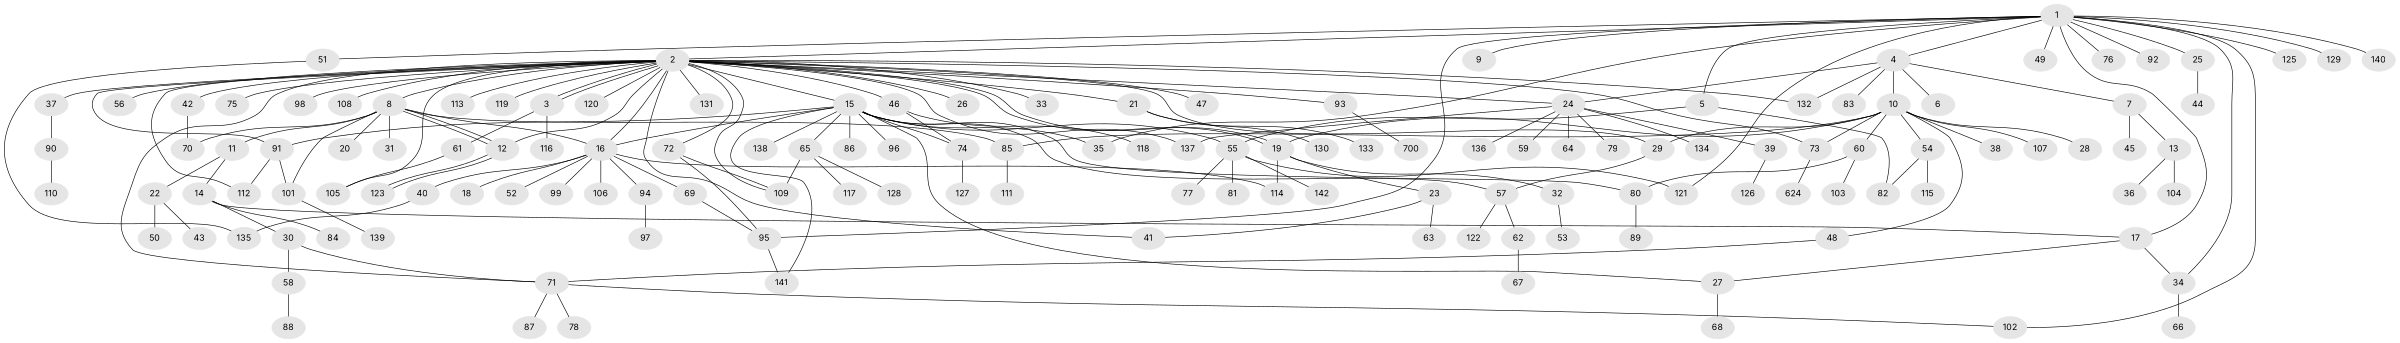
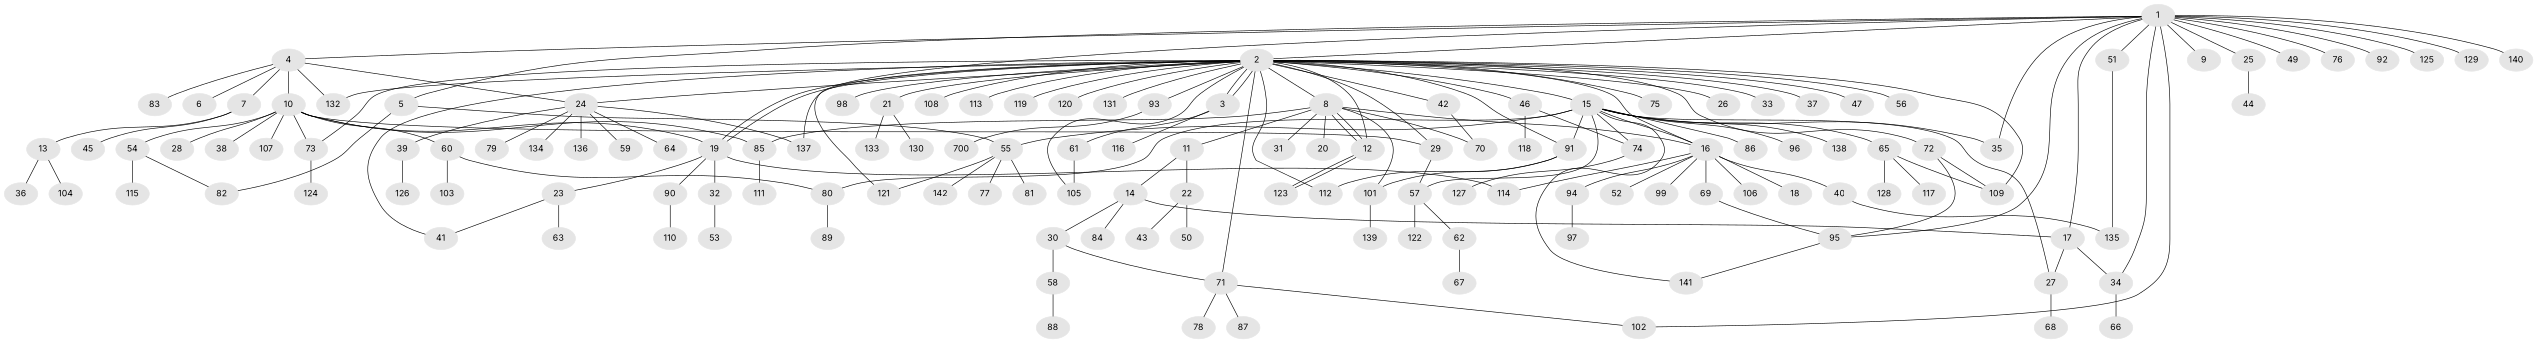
edge "37" -- "90": now "19" -- "90"
node "624": label "624" -> "124"
node "48": removed
